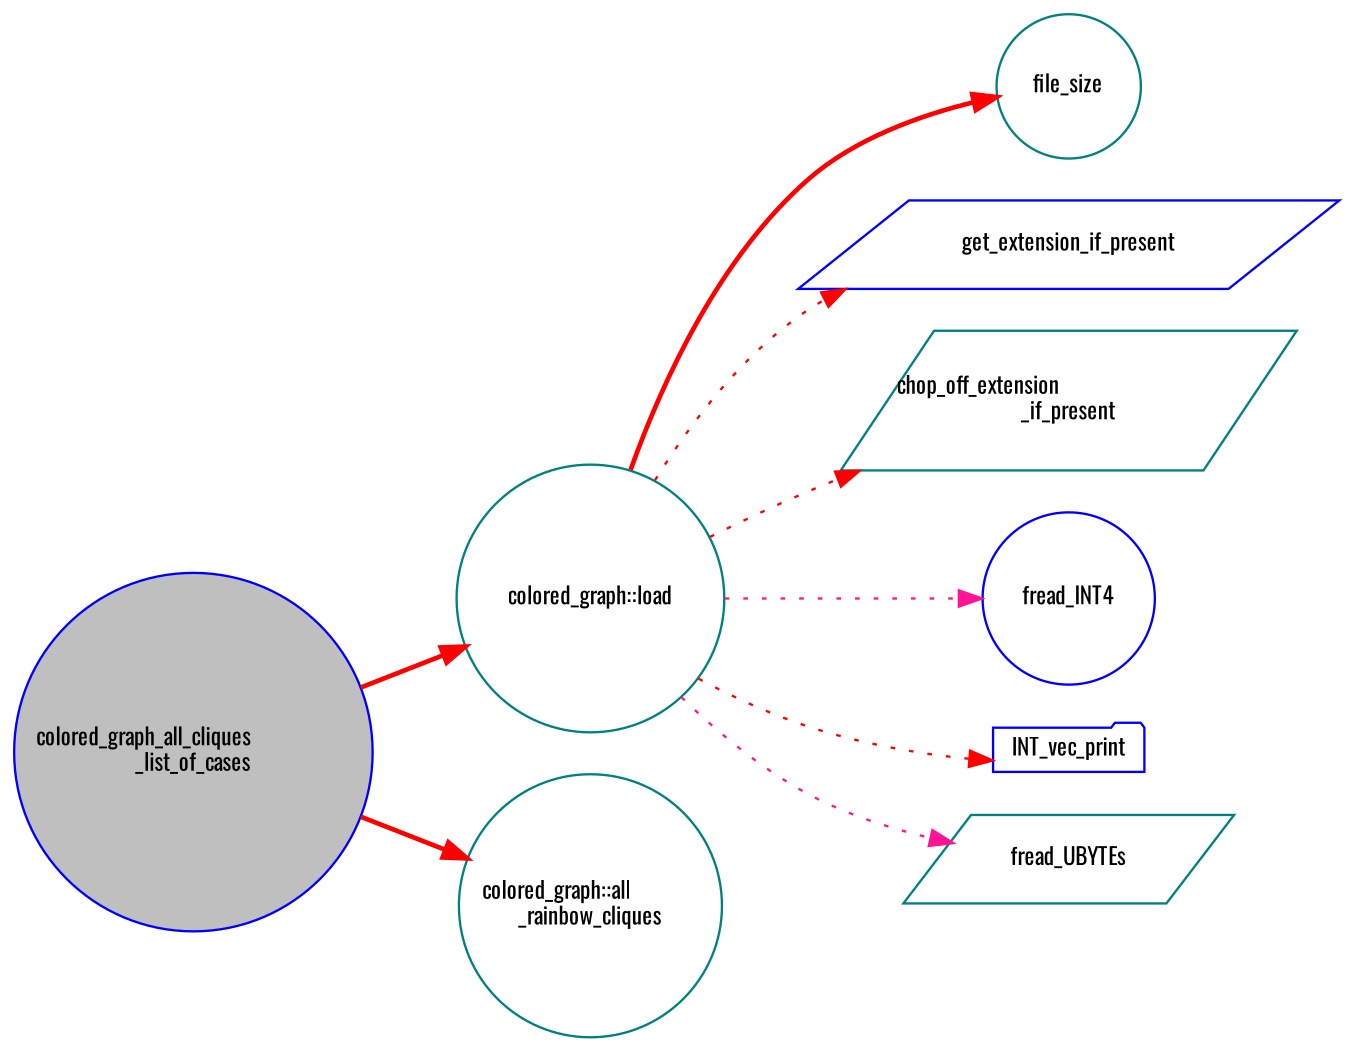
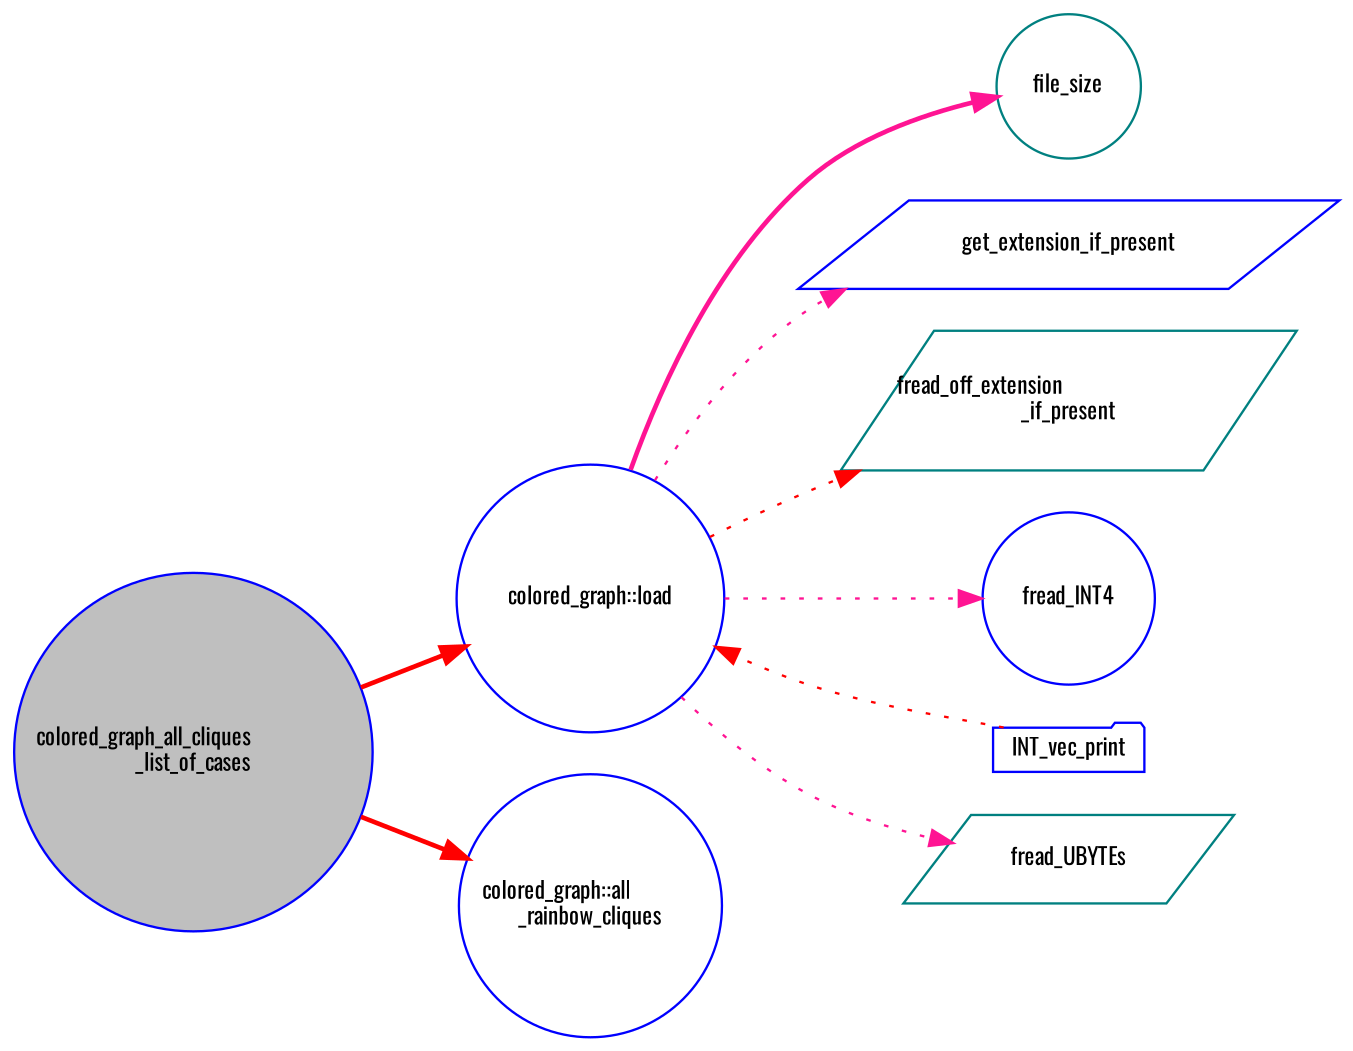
edge "colored_graph::load" -> "file_size": color red -> deeppink
edge "colored_graph::load" -> "get_extension_if_present": color red -> deeppink
node "chop_off_extension _if_present": label "chop_off_extension _if_present" -> "fread_off_extension _if_present"
node "colored_graph::load": color teal -> blue
edge "colored_graph::load" -> "INT_vec_print": reversed
node "colored_graph::all _rainbow_cliques": color teal -> blue
